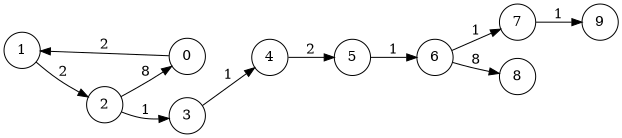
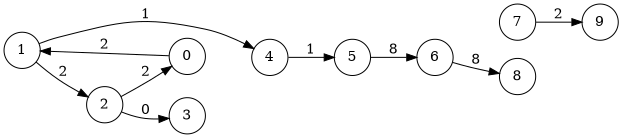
edge "7" -> "9": label "1" -> "2"
edge "6" -> "7": removed, label "1"
edge "4" -> "5": label "2" -> "1"
edge "5" -> "6": label "1" -> "8"
edge "2" -> "0": label "8" -> "2"
edge "3" -> "4": now "1" -> "4"
edge "2" -> "3": label "1" -> "0"
